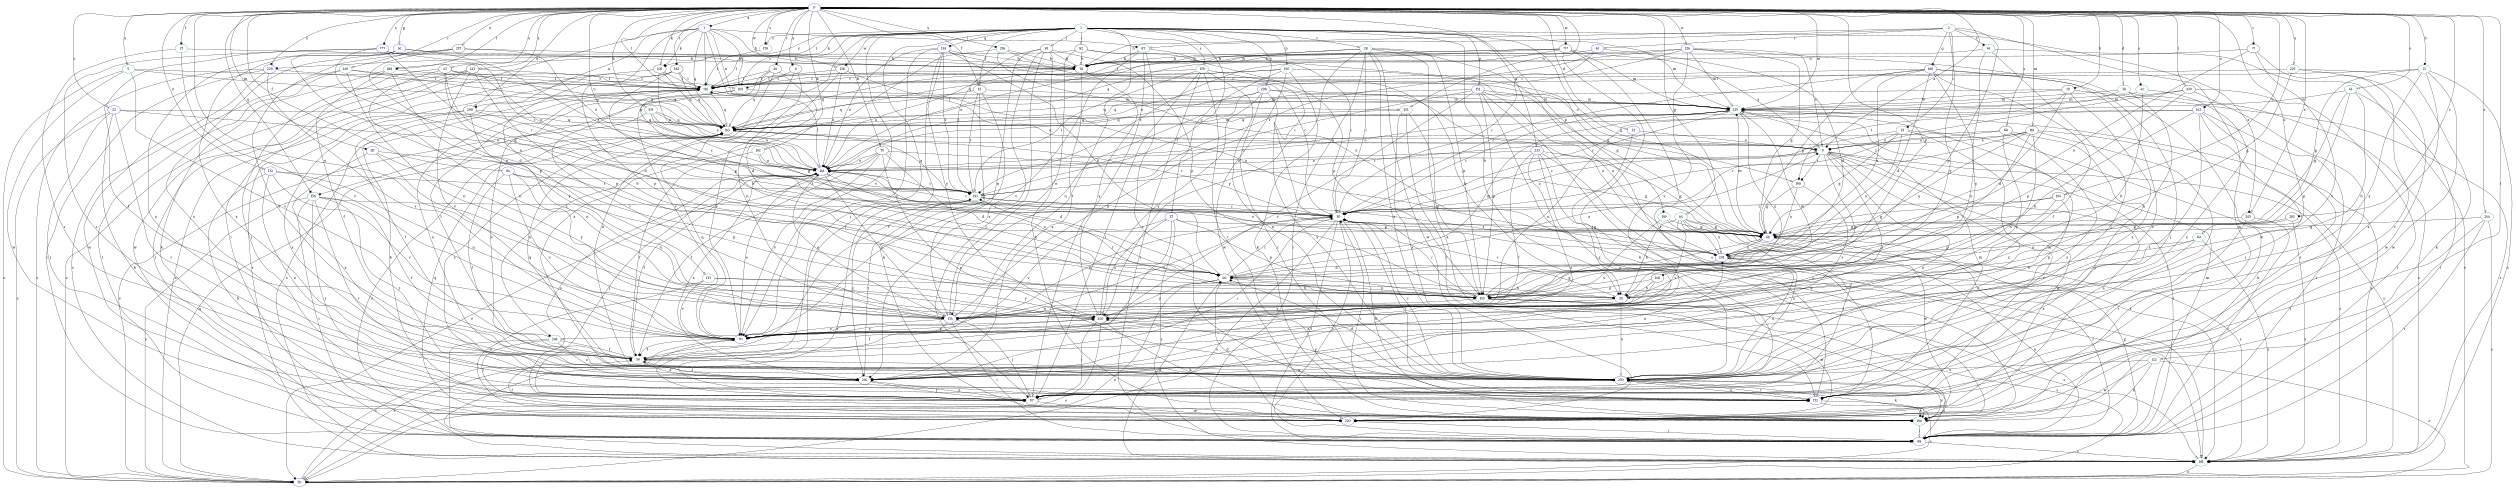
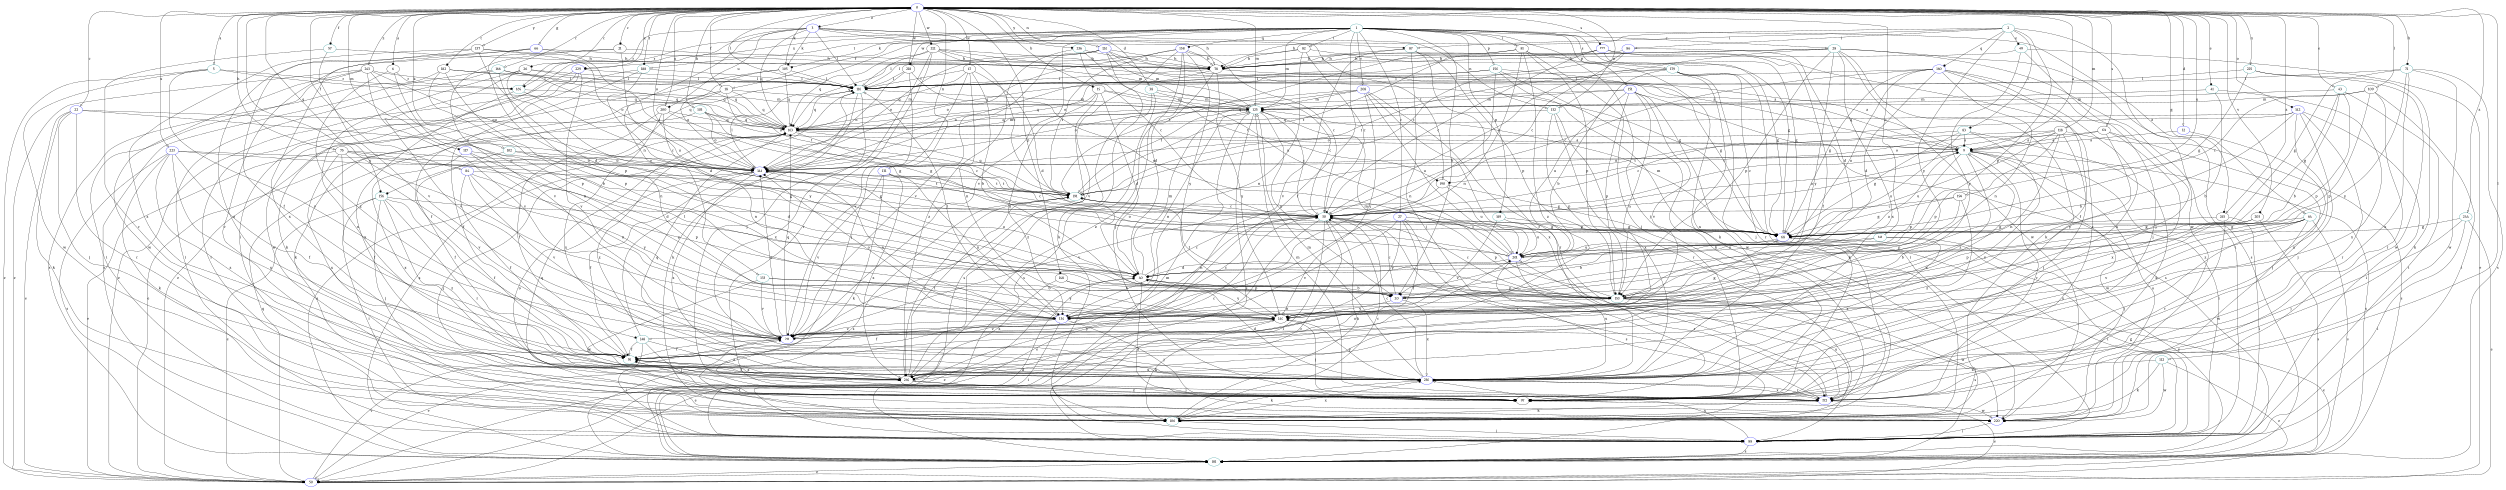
node "178": removed
